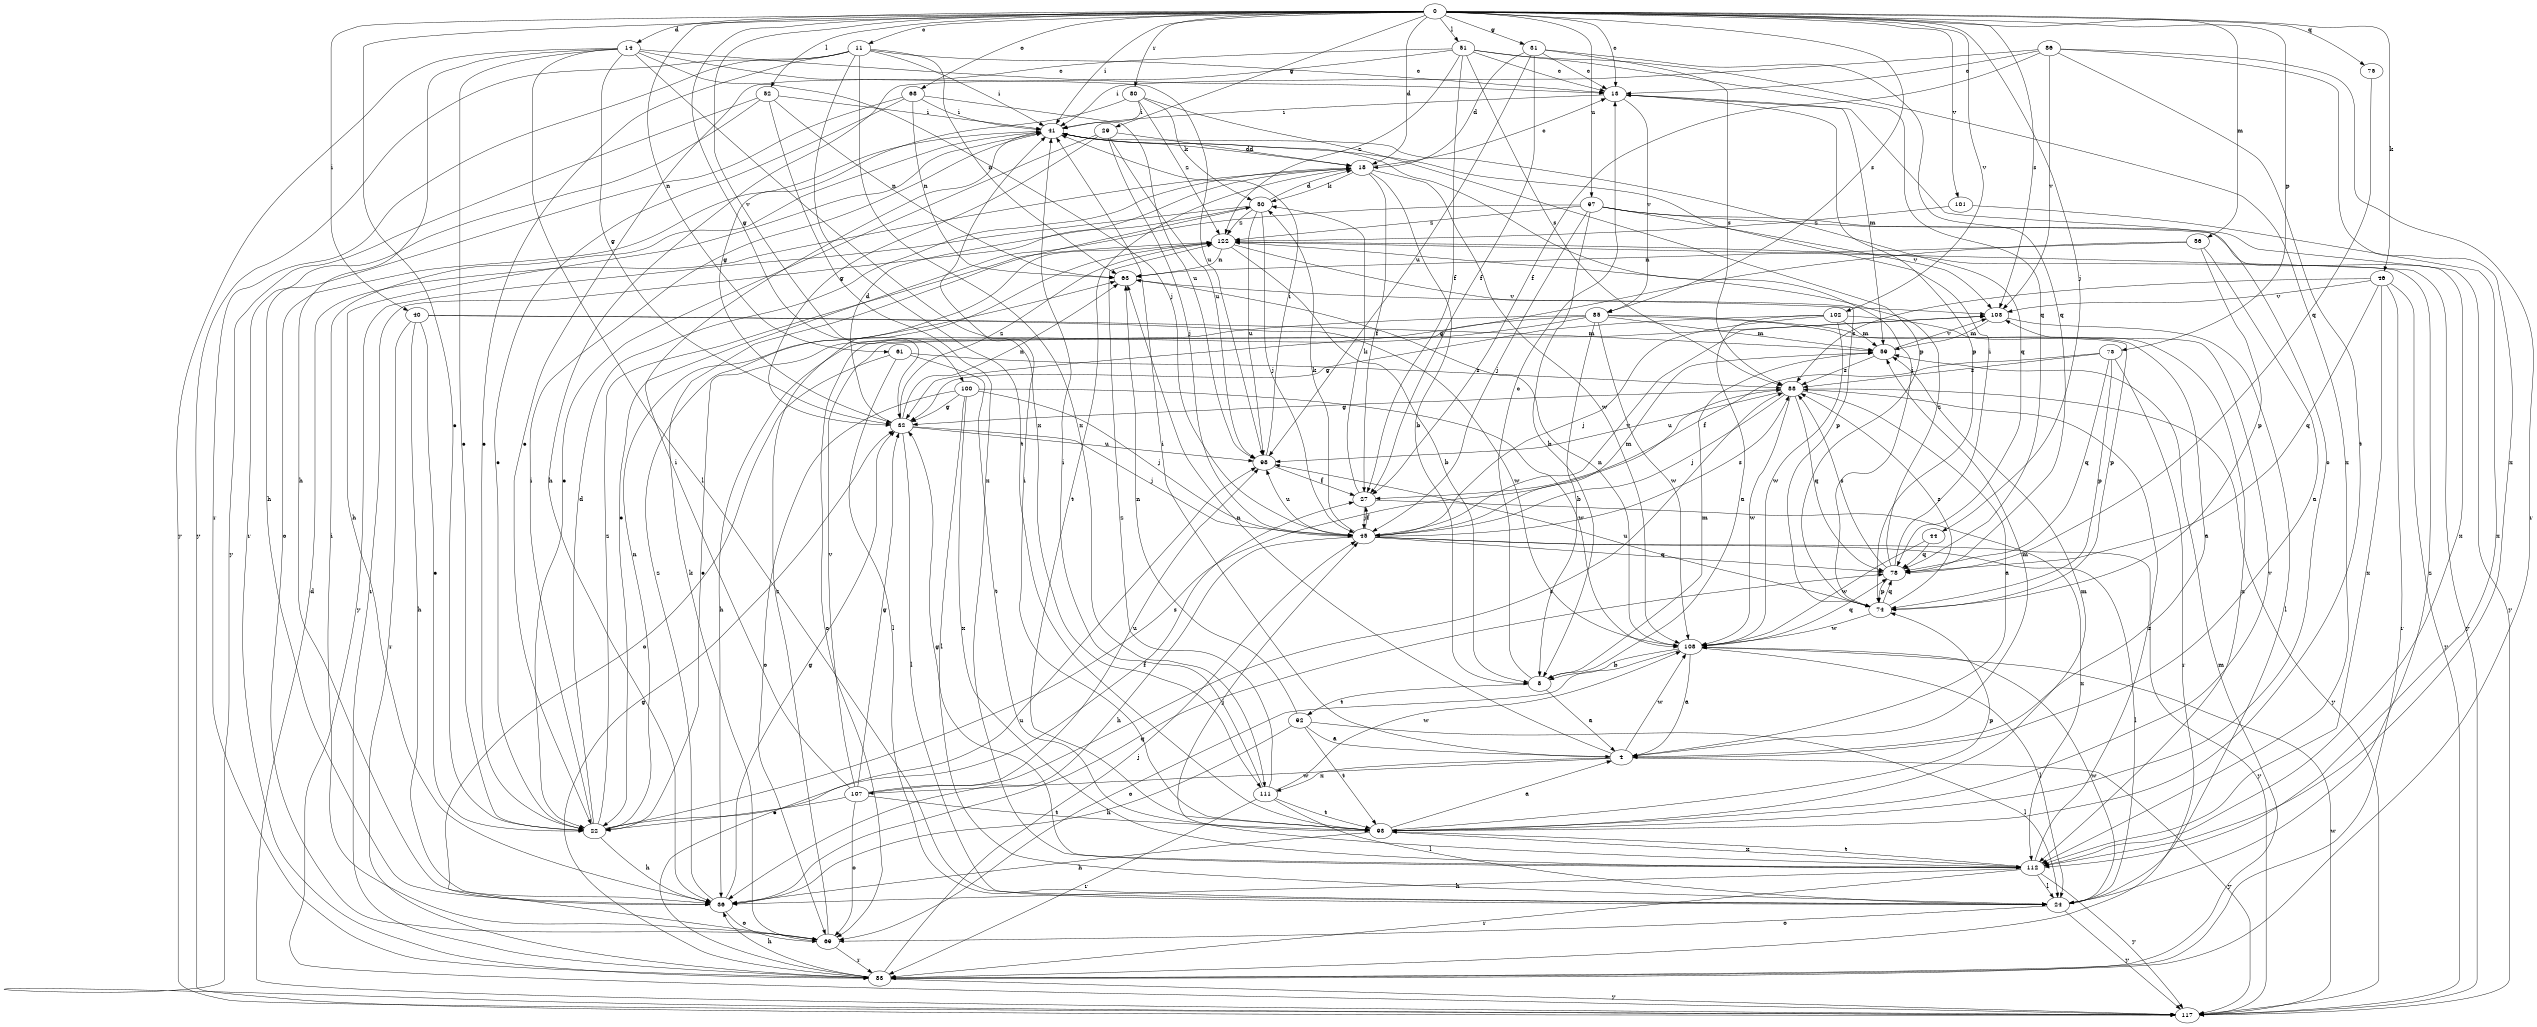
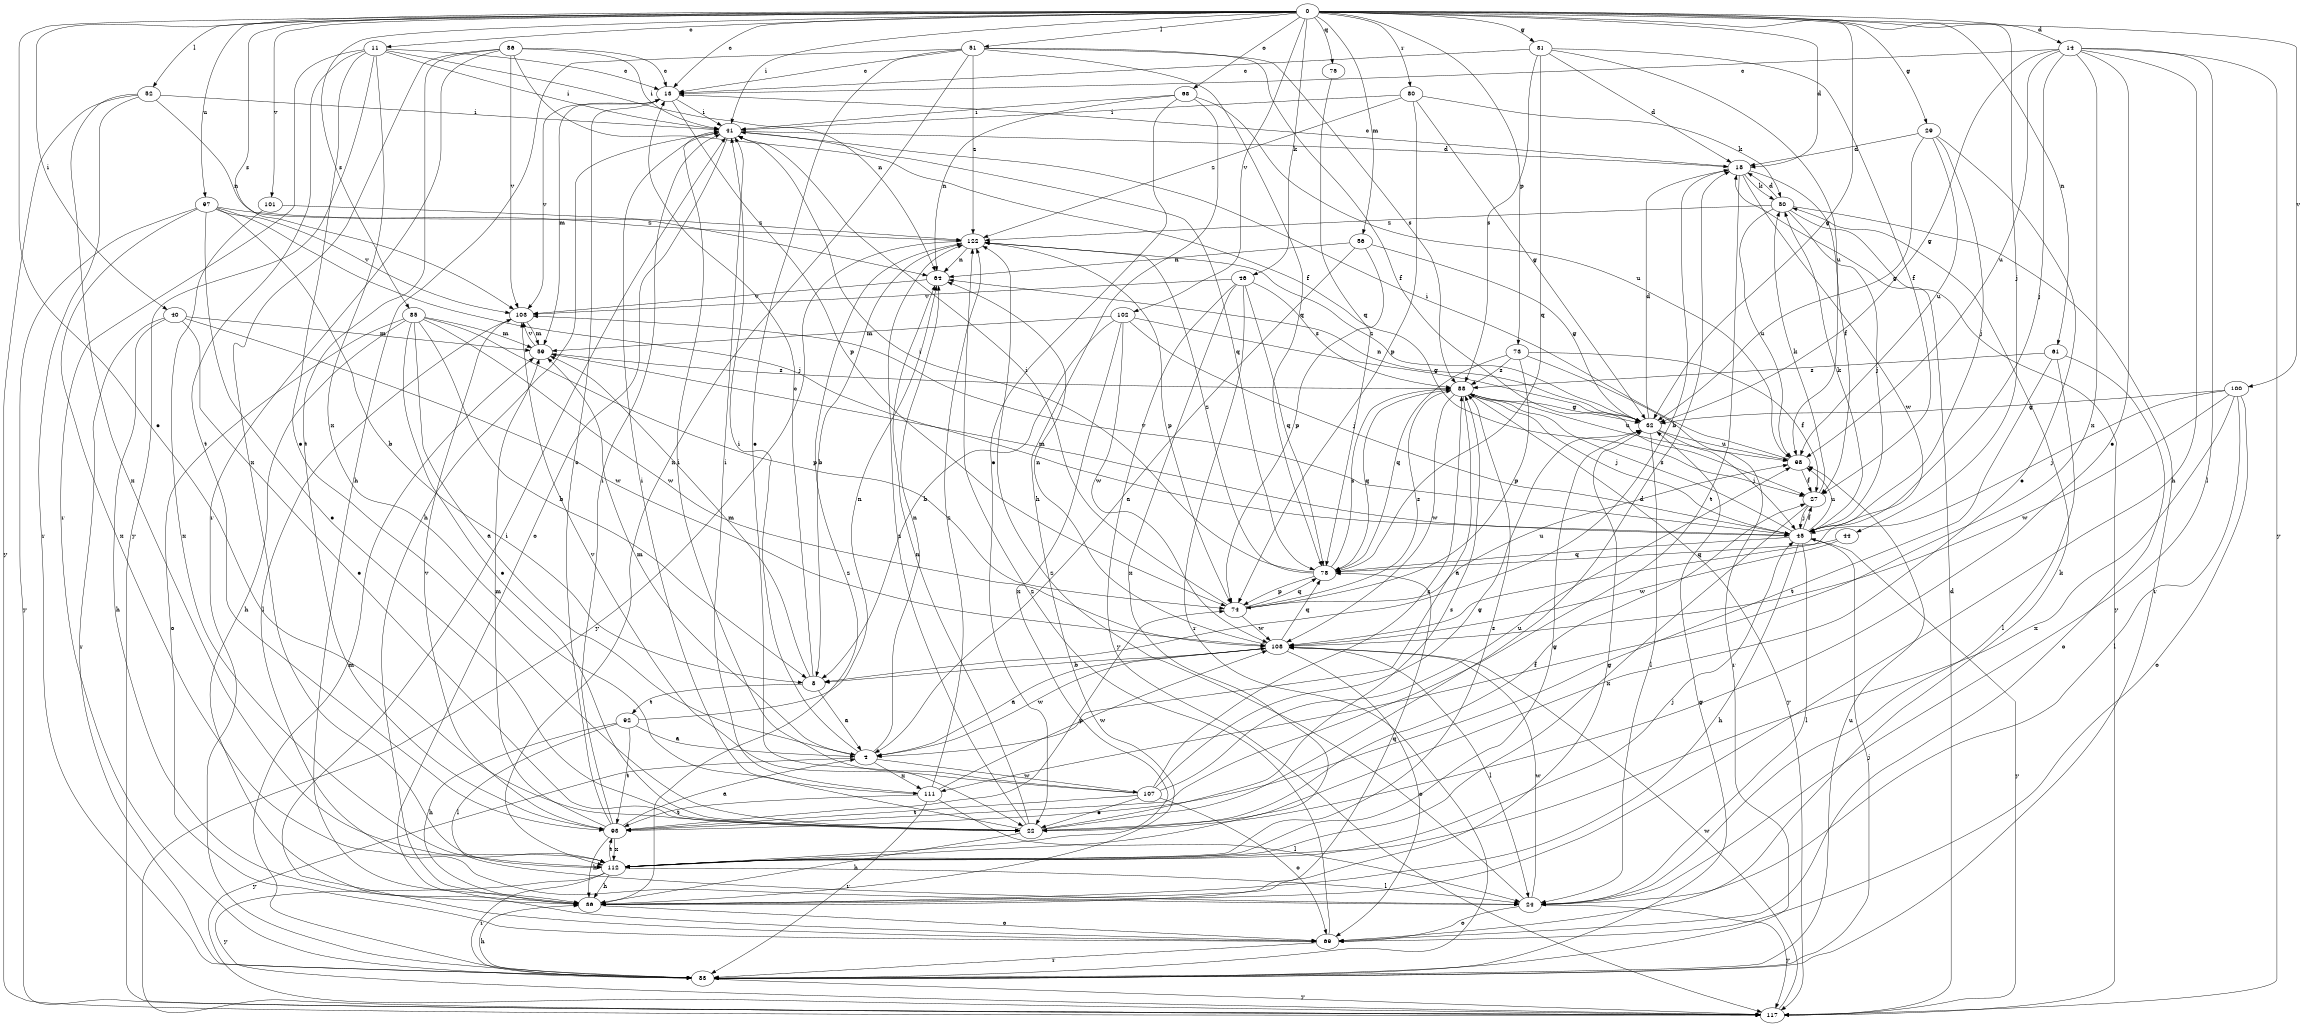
edge "13" -> "85": now "13" -> "103"
node "63": label "63" -> "64"
edge "102" -> "8": label "a" -> "b"
